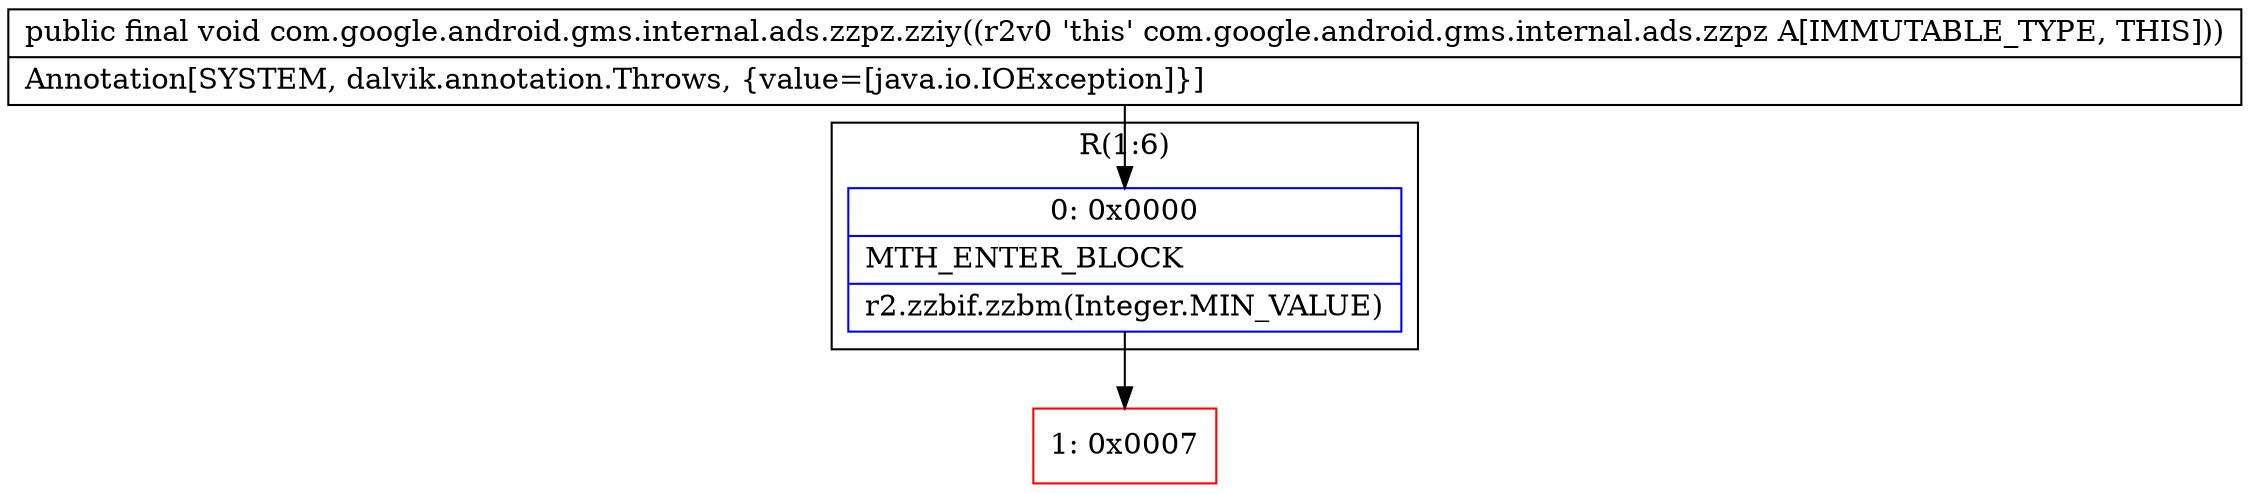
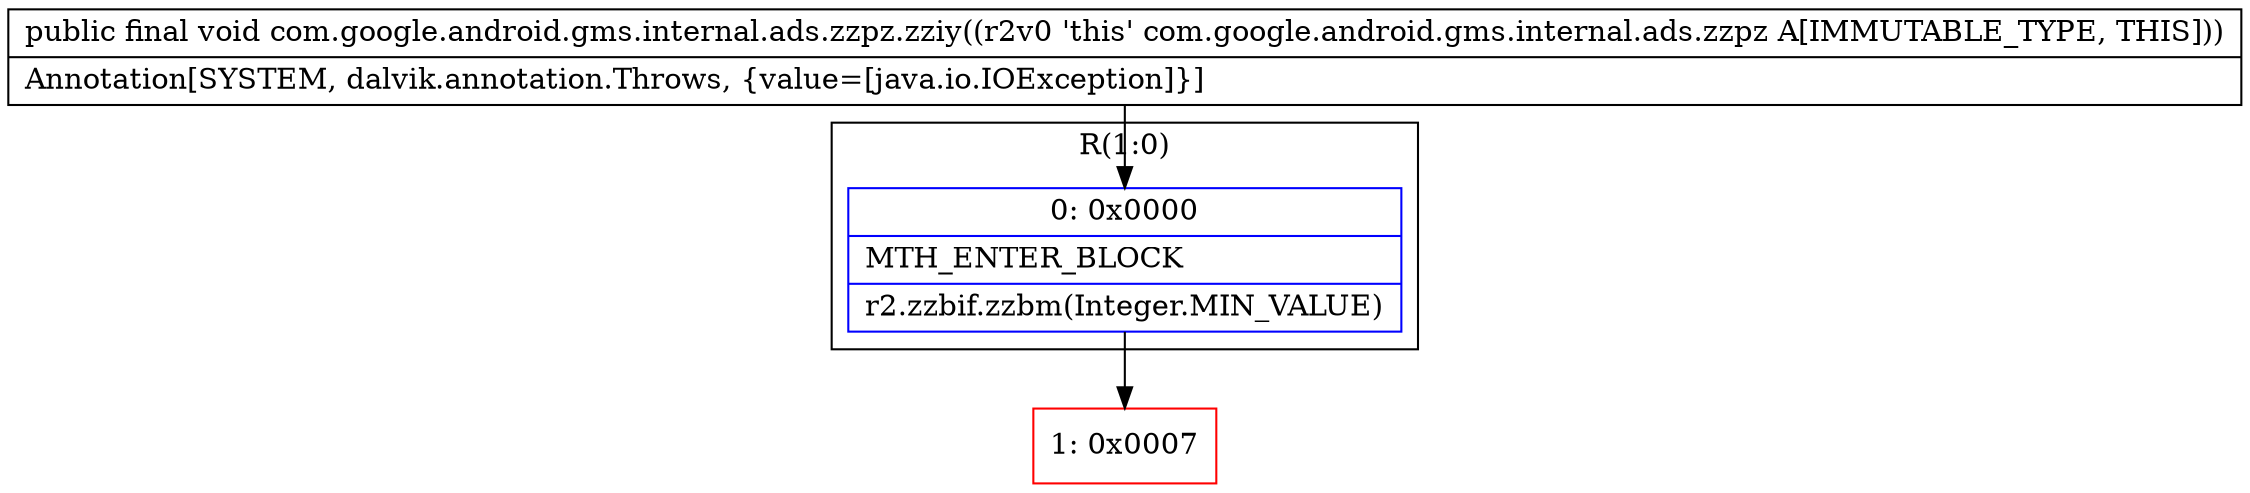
cluster "R(1:6)": label "R(1:6)" -> "R(1:0)"
